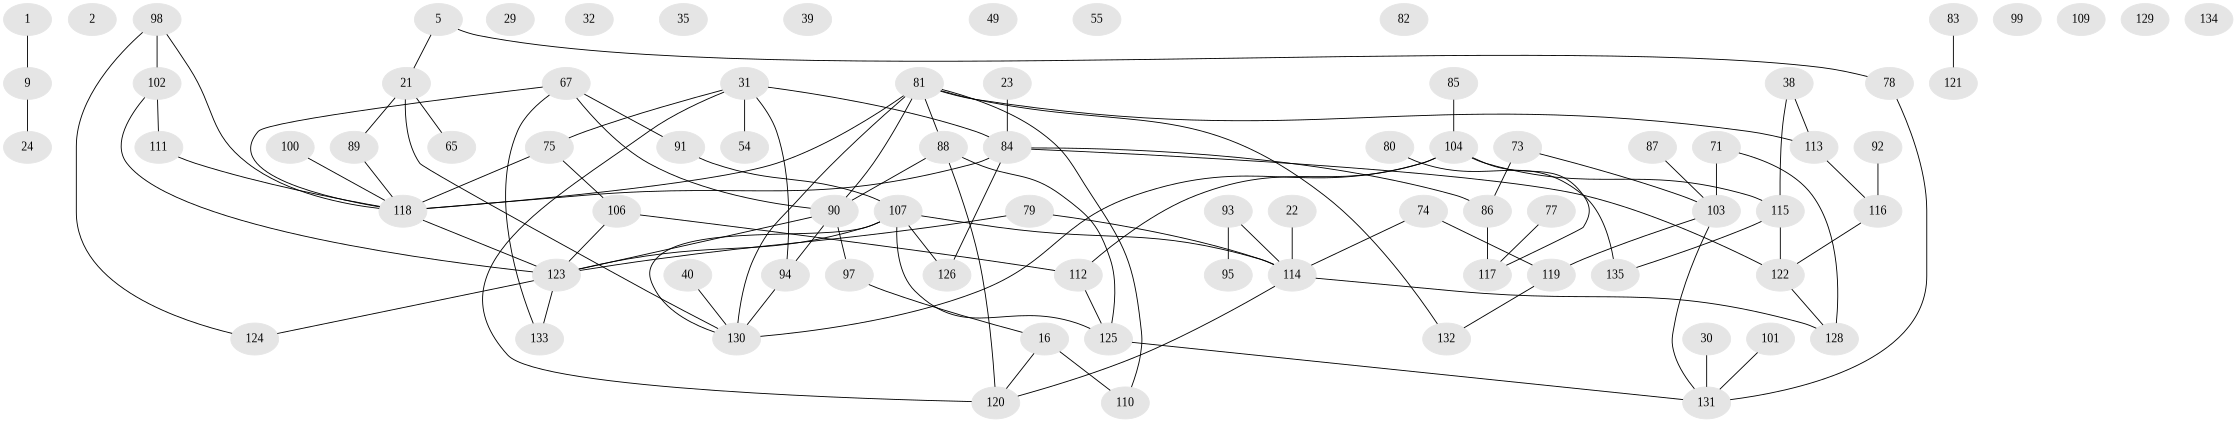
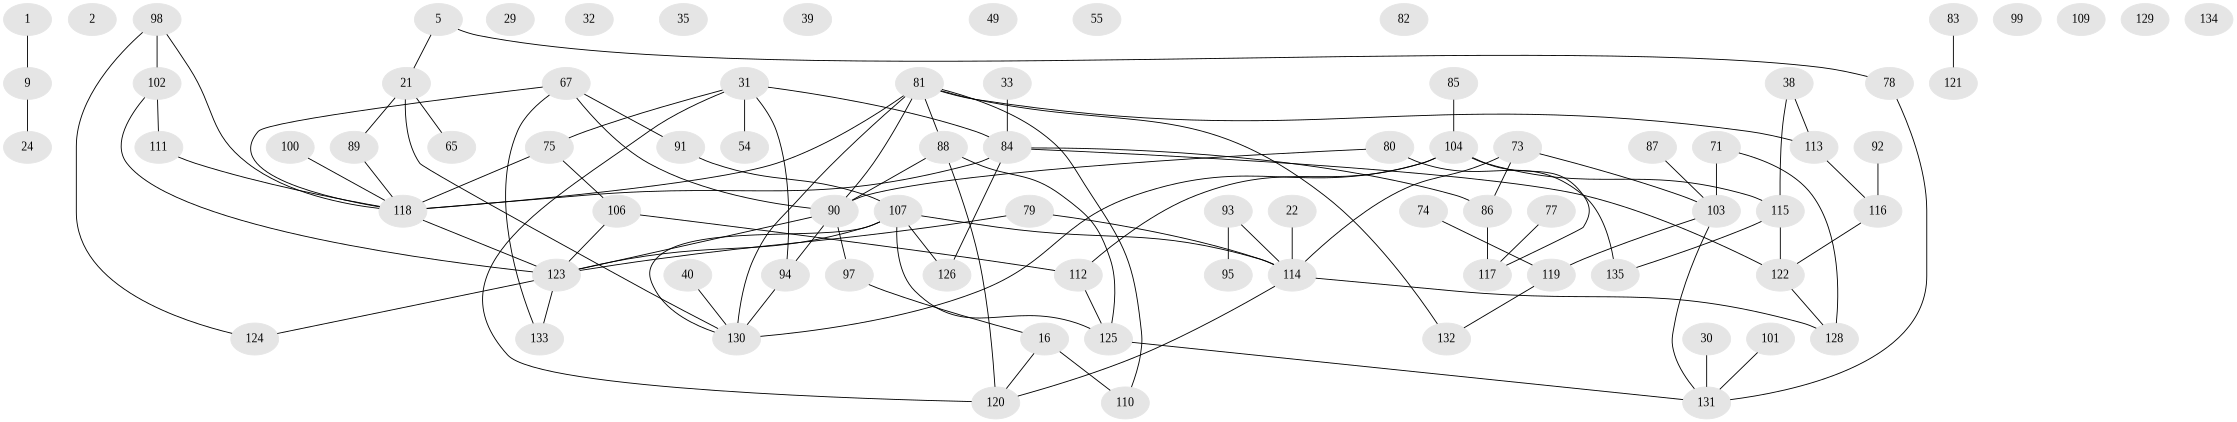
node "23": label "23" -> "33"
edge "80" -- "90": added
edge "74" -- "114": now "73" -- "114"
